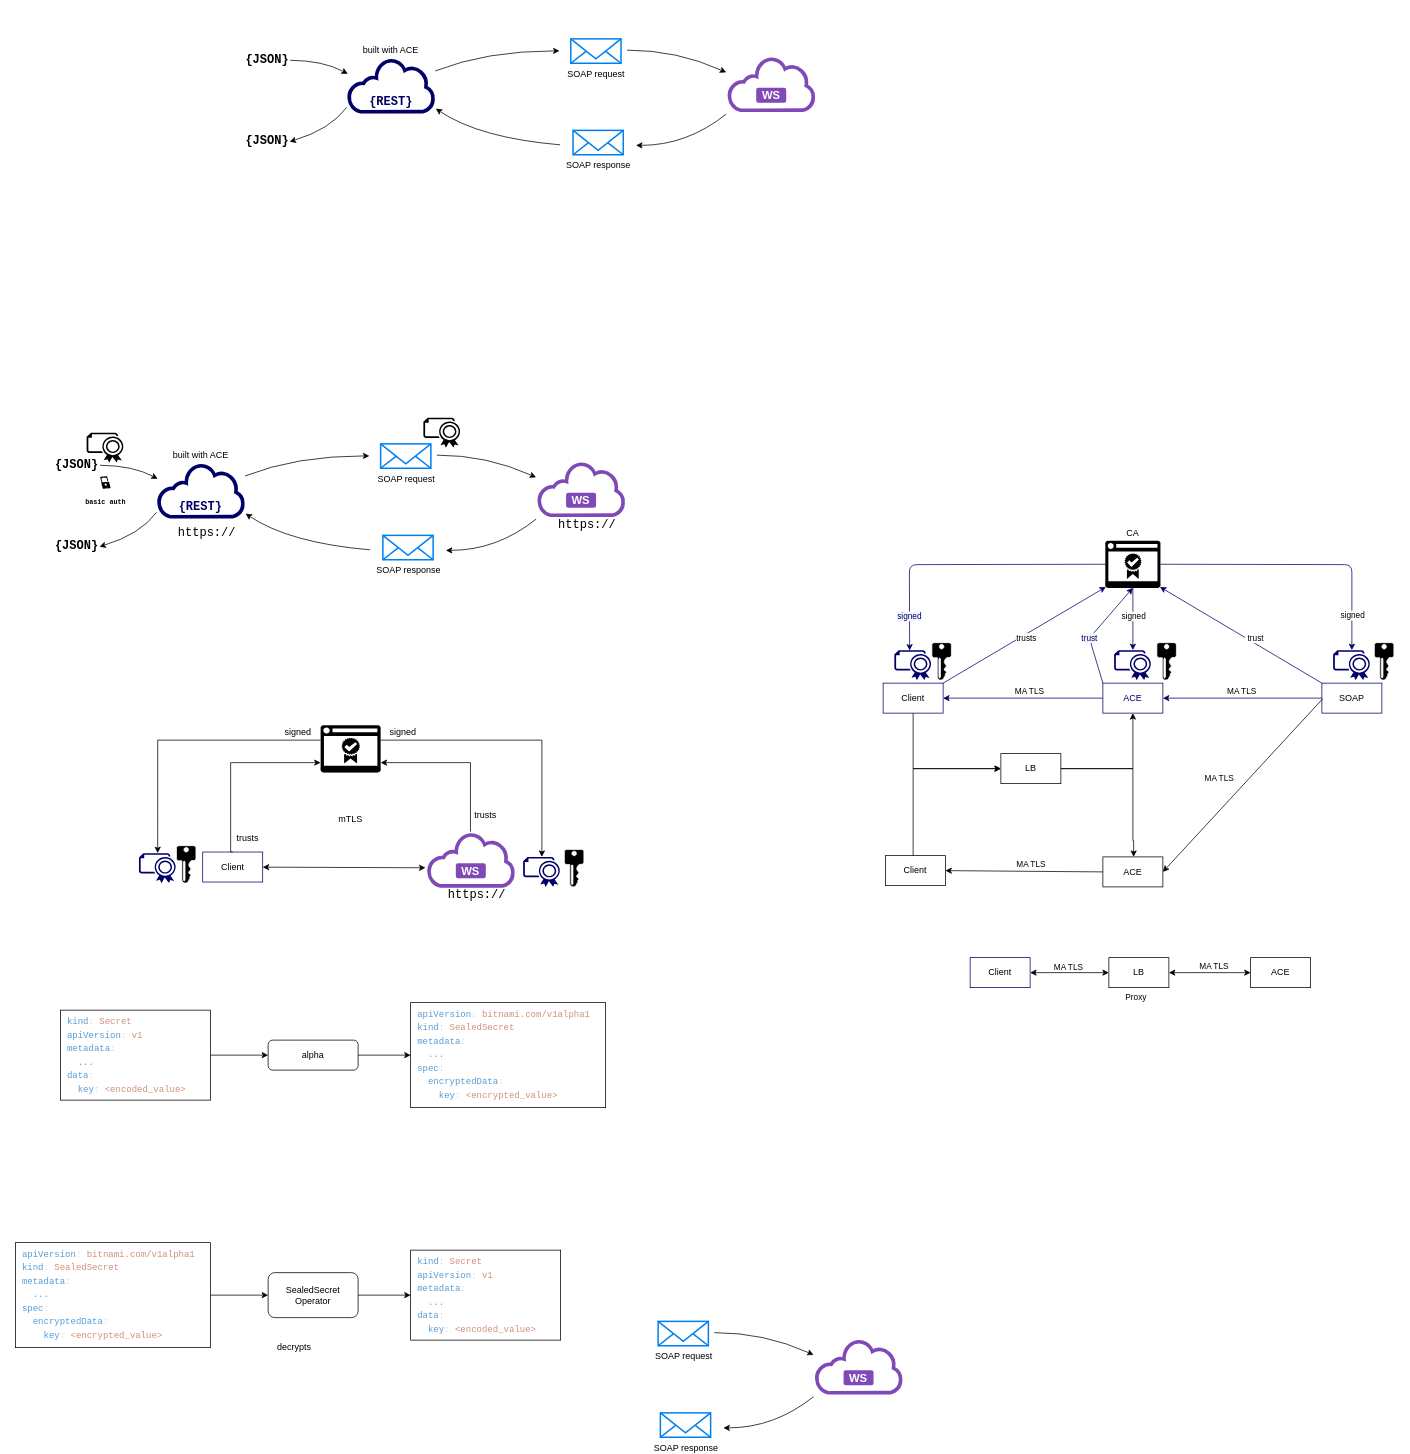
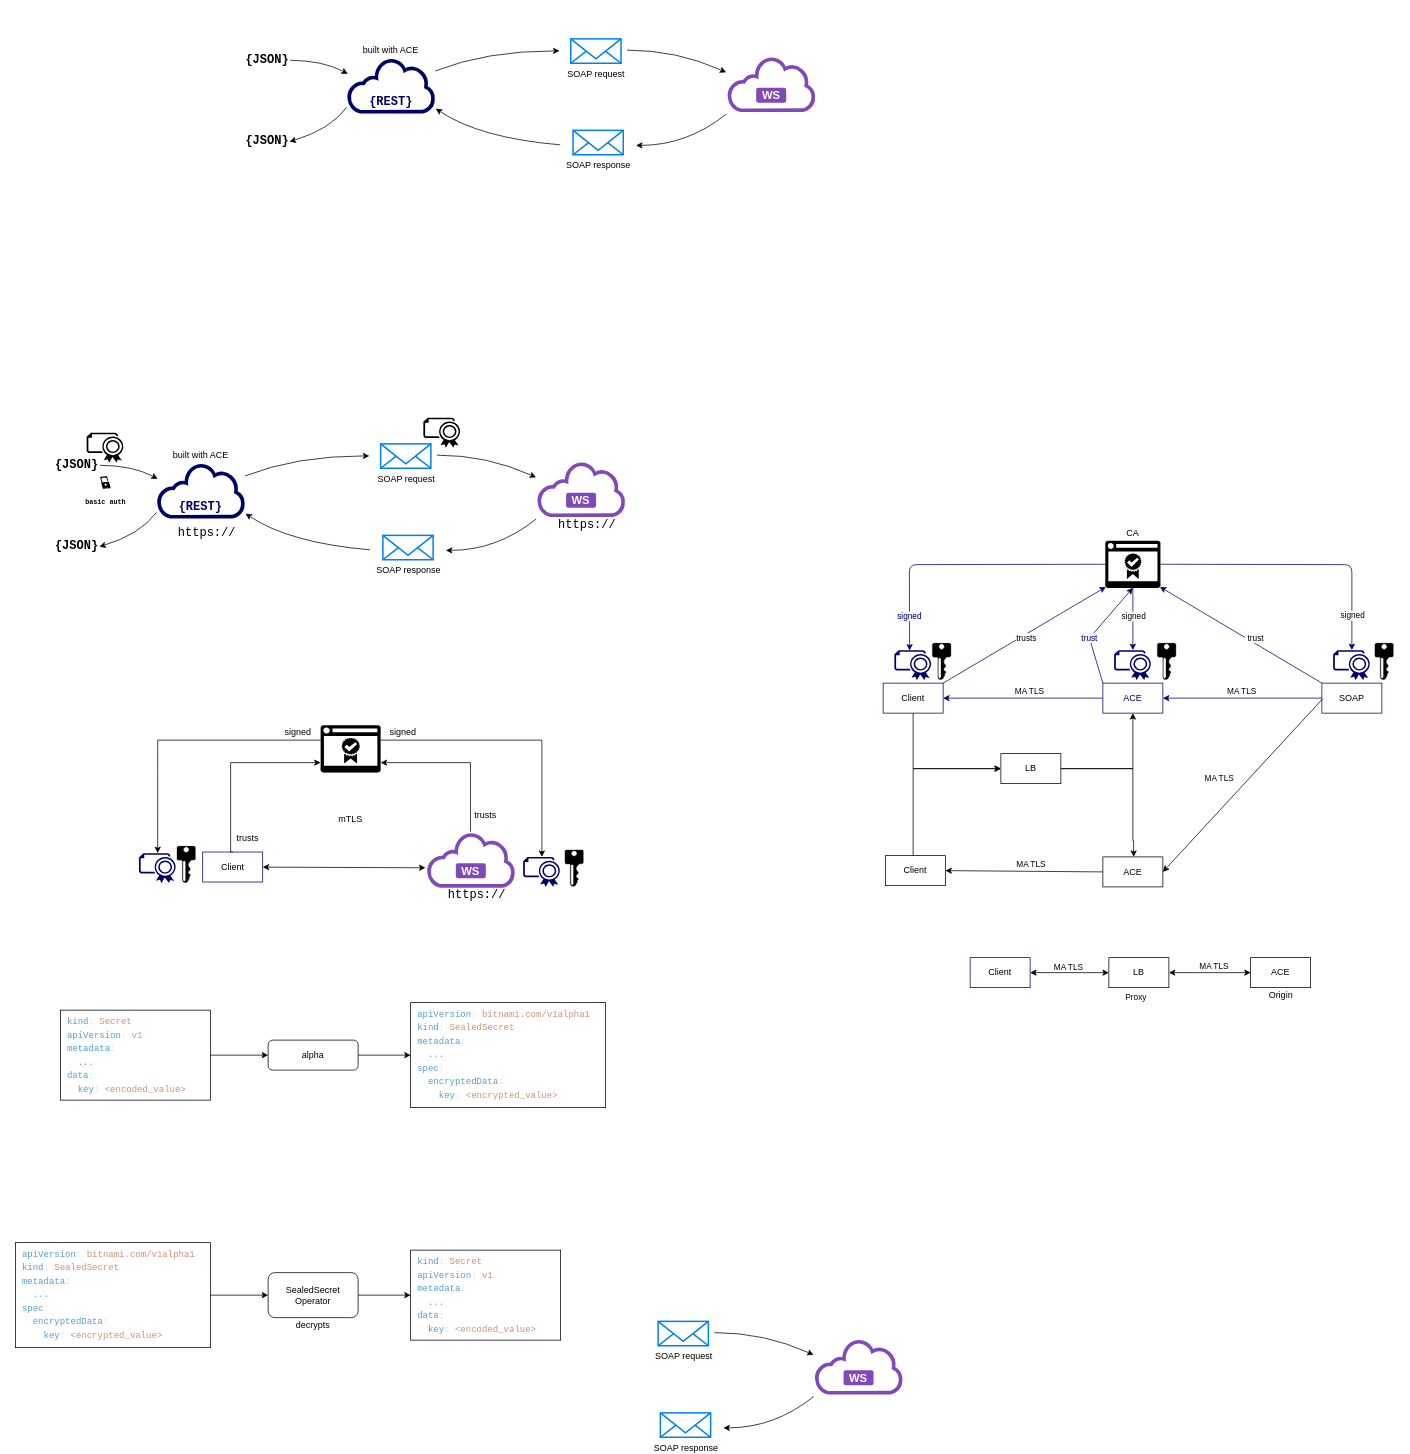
node "Origin": added
node "decrypts": moved (294, 1347) -> (313, 1325)
